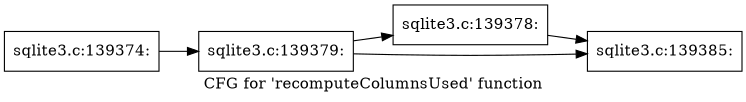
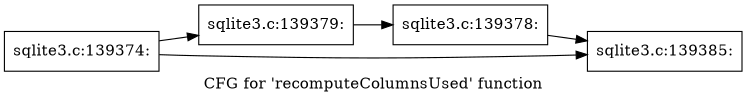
edge "sqlite3.c:139379:" -> "sqlite3.c:139385:": now "sqlite3.c:139374:" -> "sqlite3.c:139385:"
